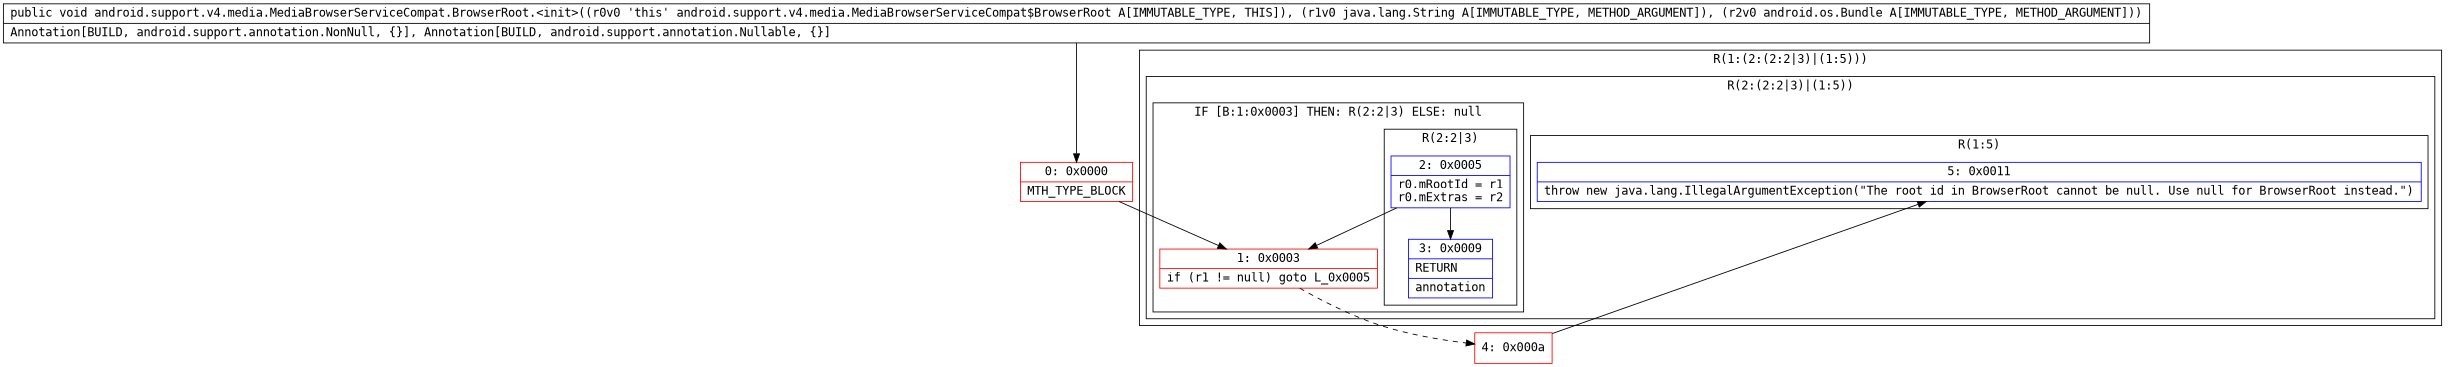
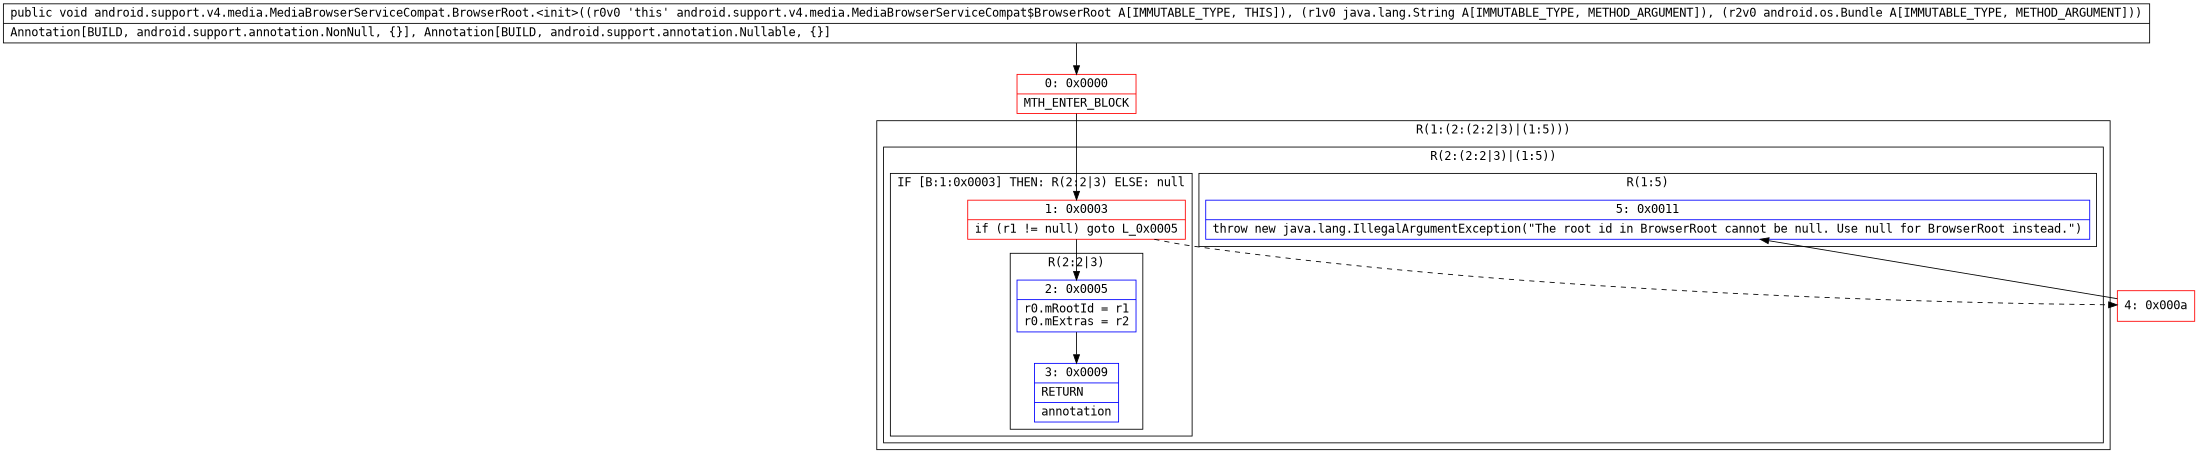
node "0: 0x0000": text "MTH_TYPE_BLOCK" -> "MTH_ENTER_BLOCK"
edge "2: 0x0005" -> "1: 0x0003": reversed
